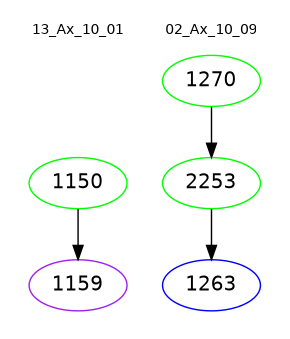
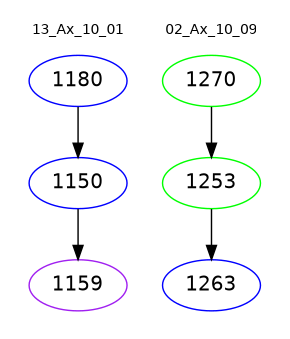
node "1180": added
node "1150": color green -> blue
node "2253": label "2253" -> "1253"
